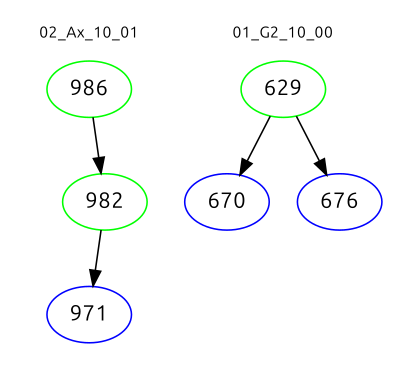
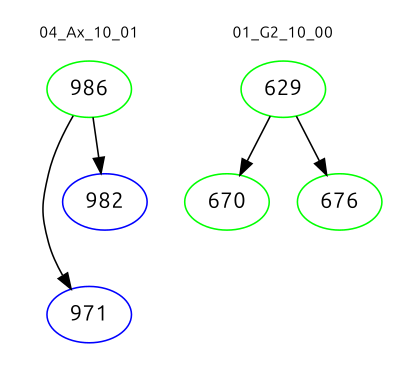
cluster "02_Ax_10_01": label "02_Ax_10_01" -> "04_Ax_10_01"
node "982": color green -> blue
node "670": color blue -> green
node "676": color blue -> green
edge "982" -> "971": now "986" -> "971"
